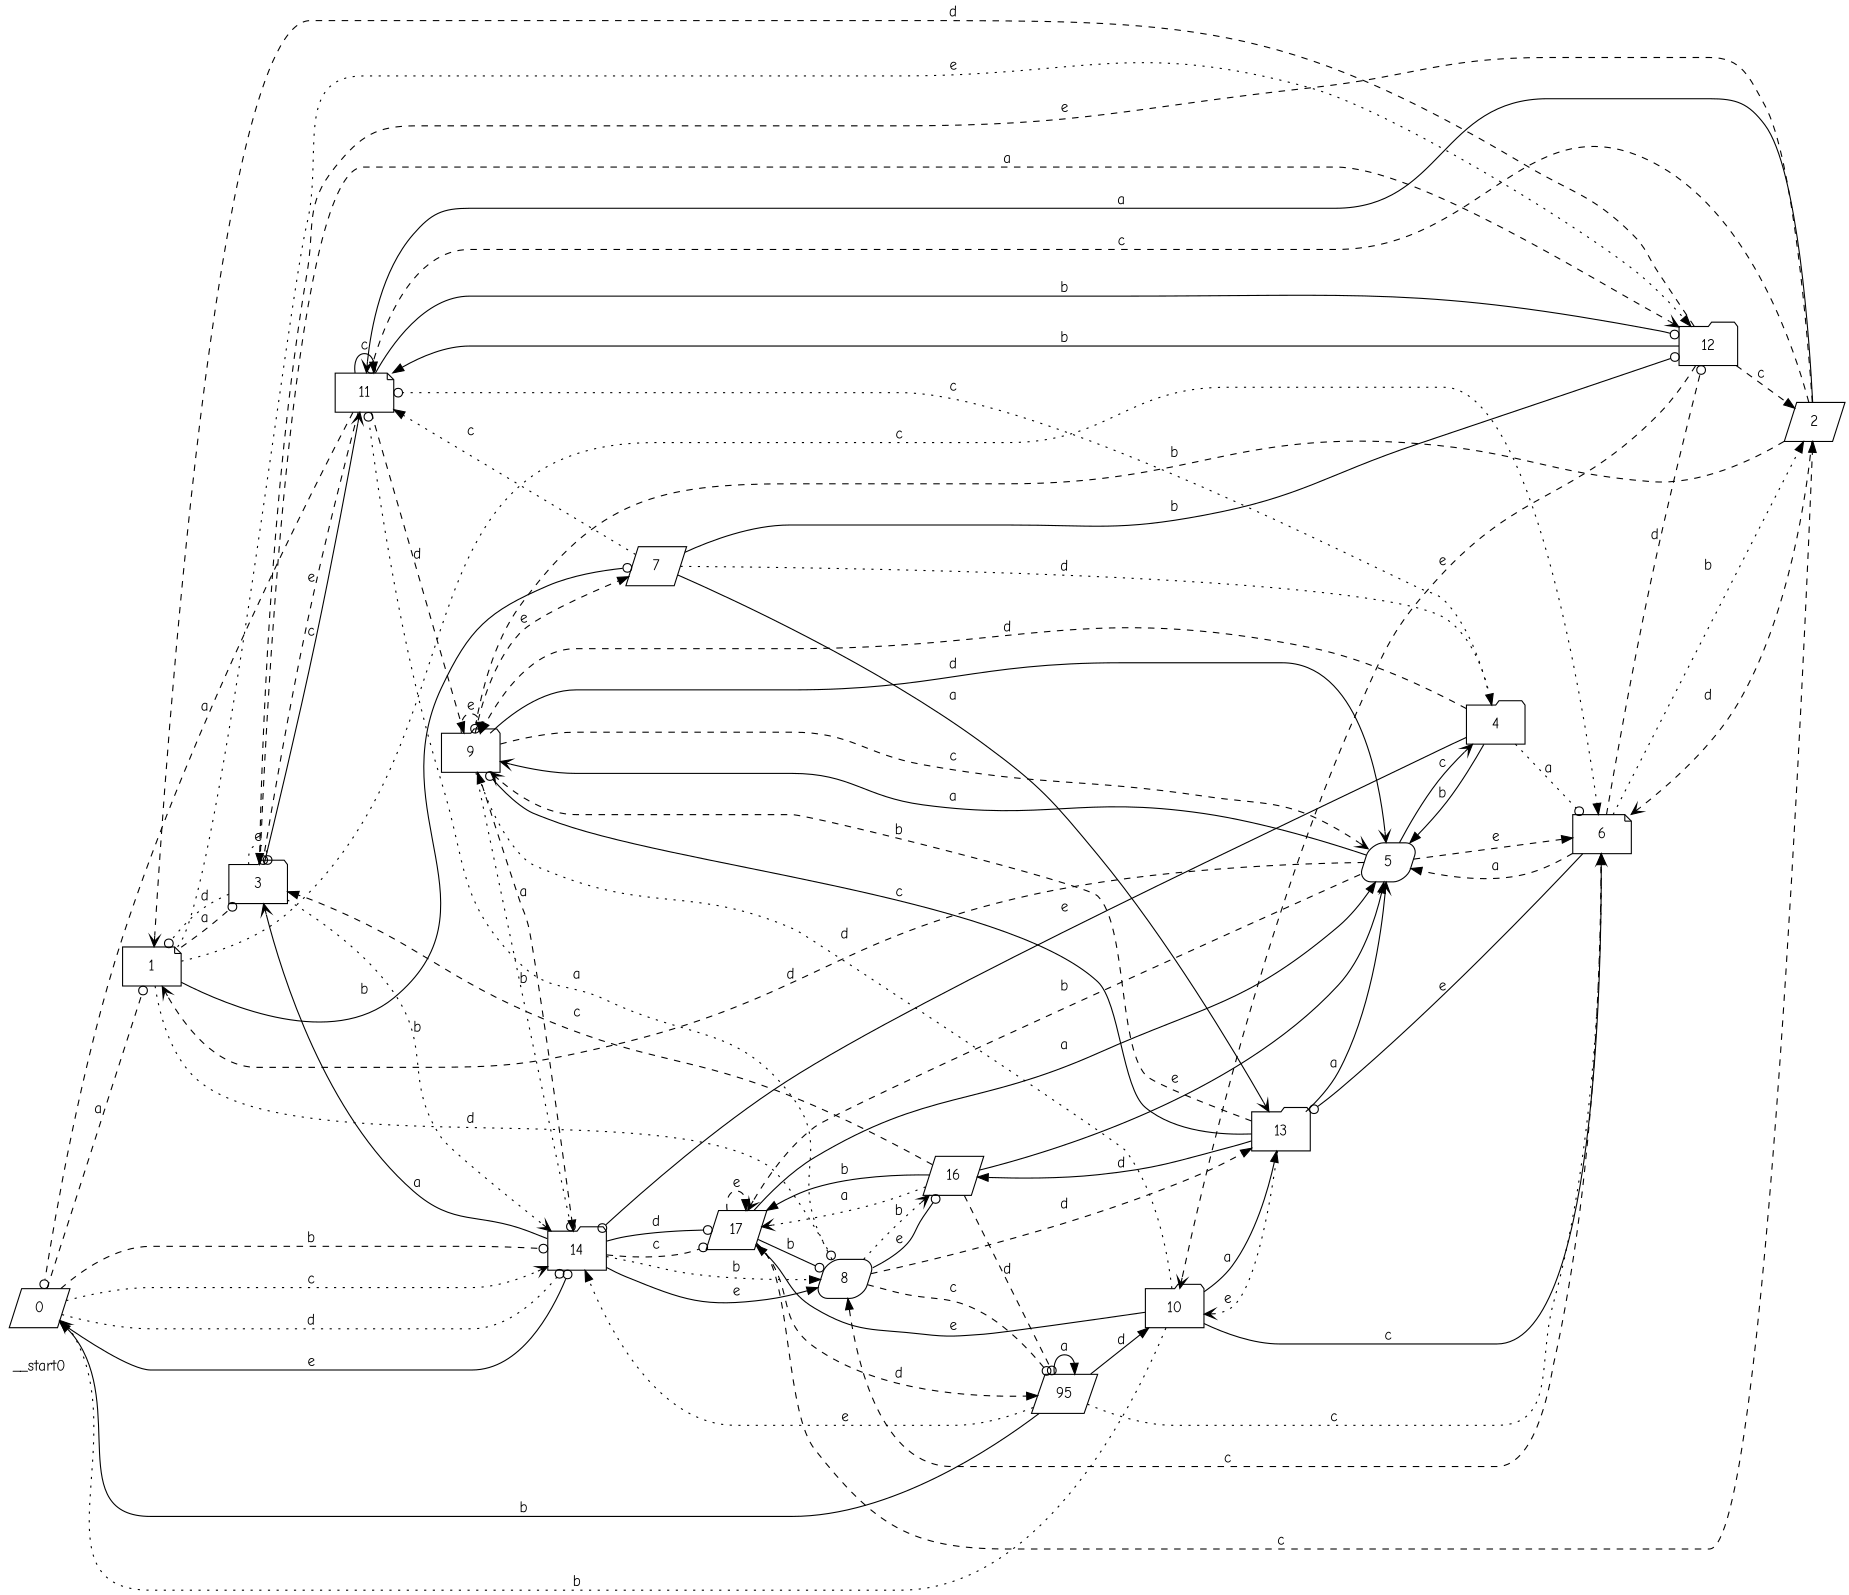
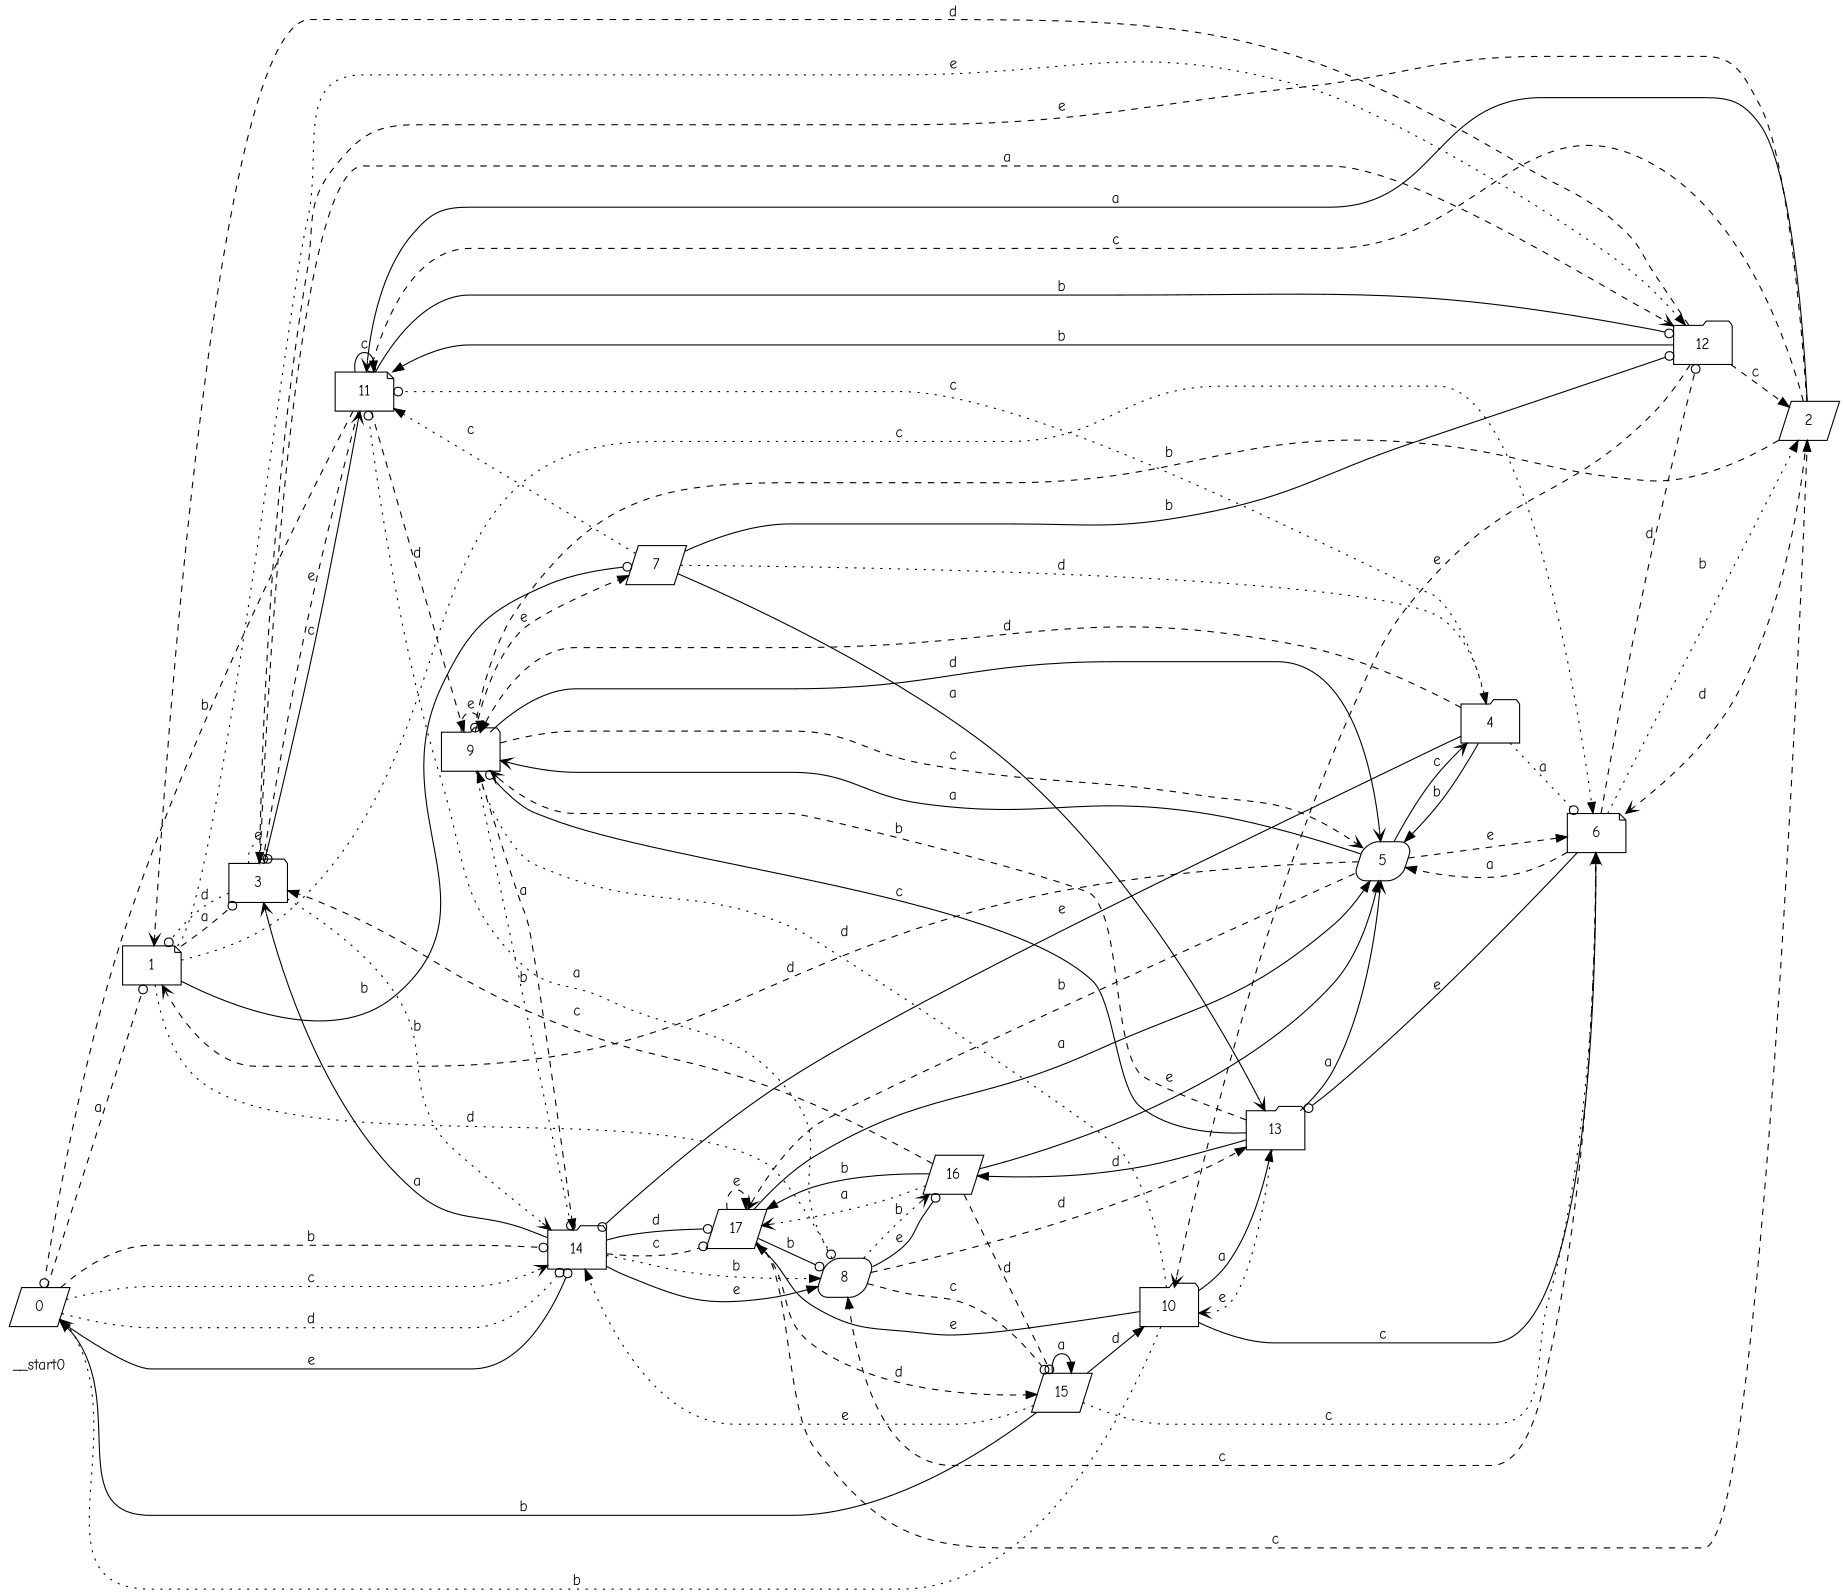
edge "11" -> "0": label "a" -> "b"
node "95": label "95" -> "15"
